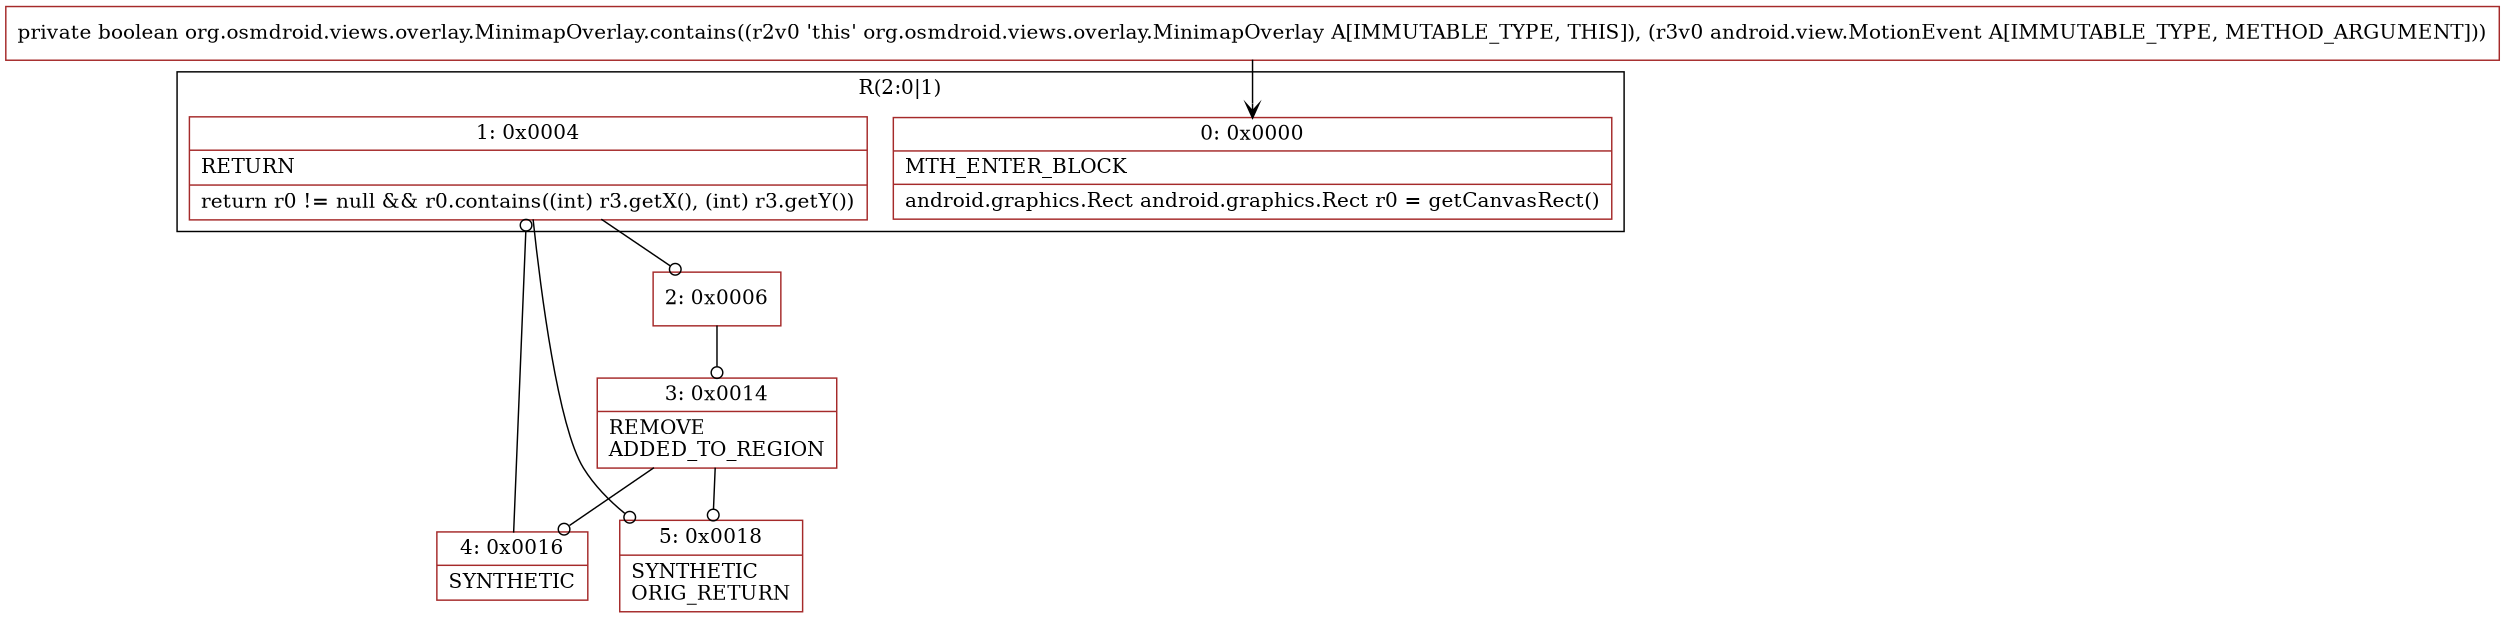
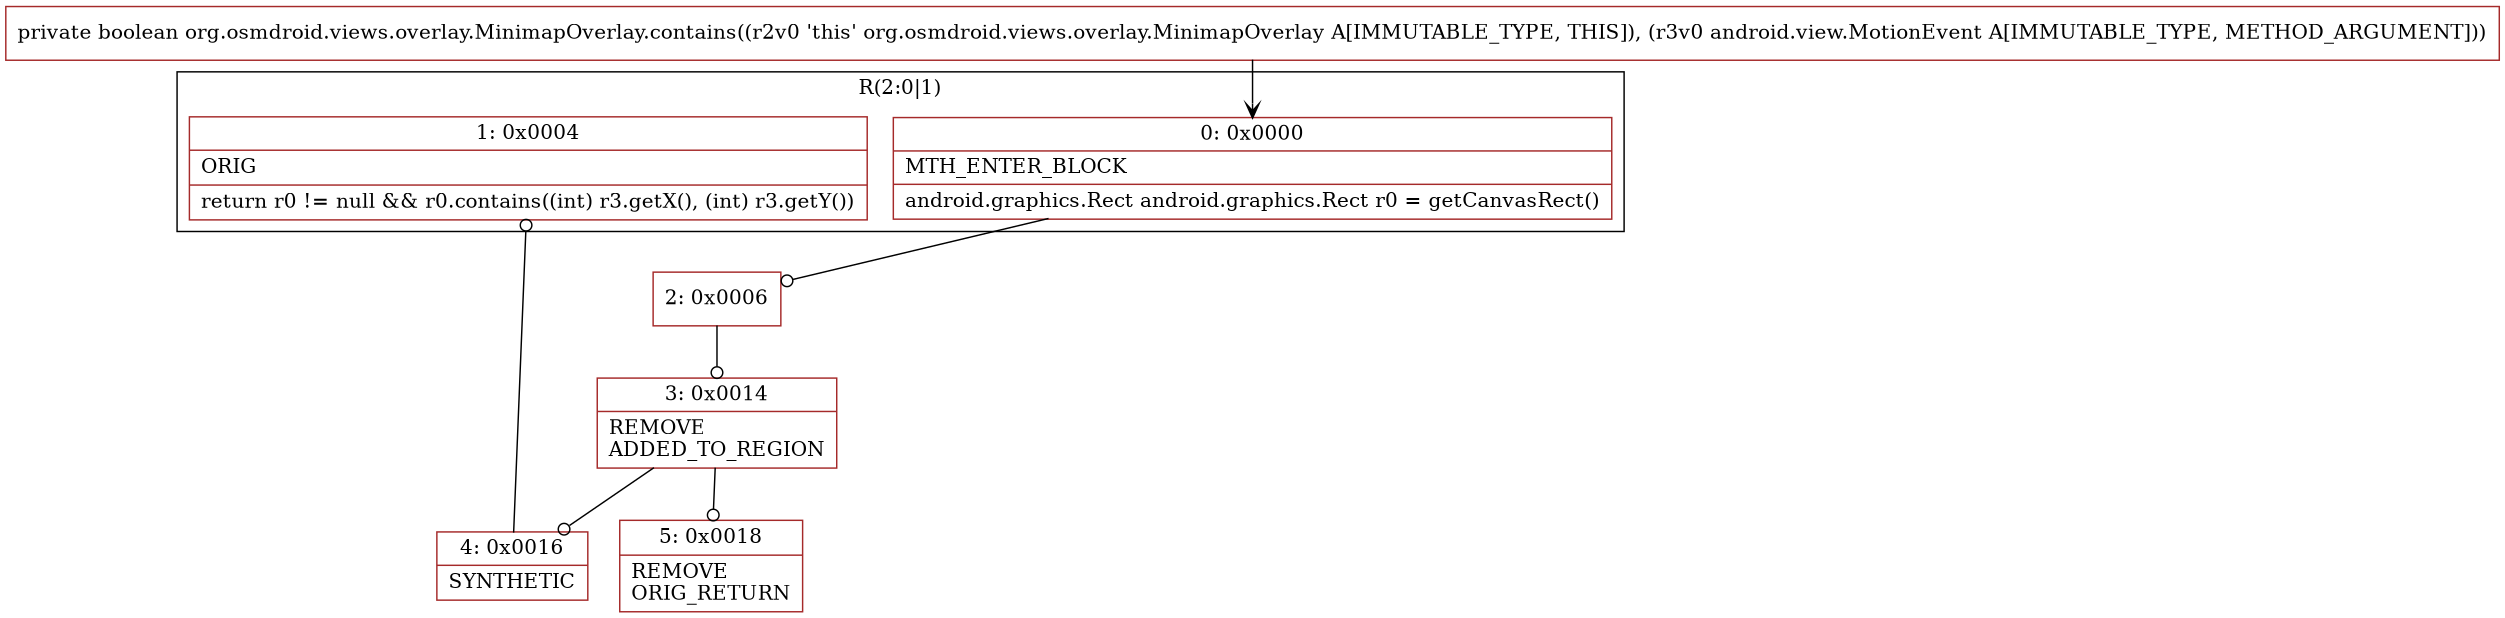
node "1: 0x0004": text "RETURN" -> "ORIG"
edge "1: 0x0004" -> "2: 0x0006": now "0: 0x0000" -> "2: 0x0006"
edge "1: 0x0004" -> "5: 0x0018": removed
node "5: 0x0018": text "SYNTHETIC" -> "REMOVE"
